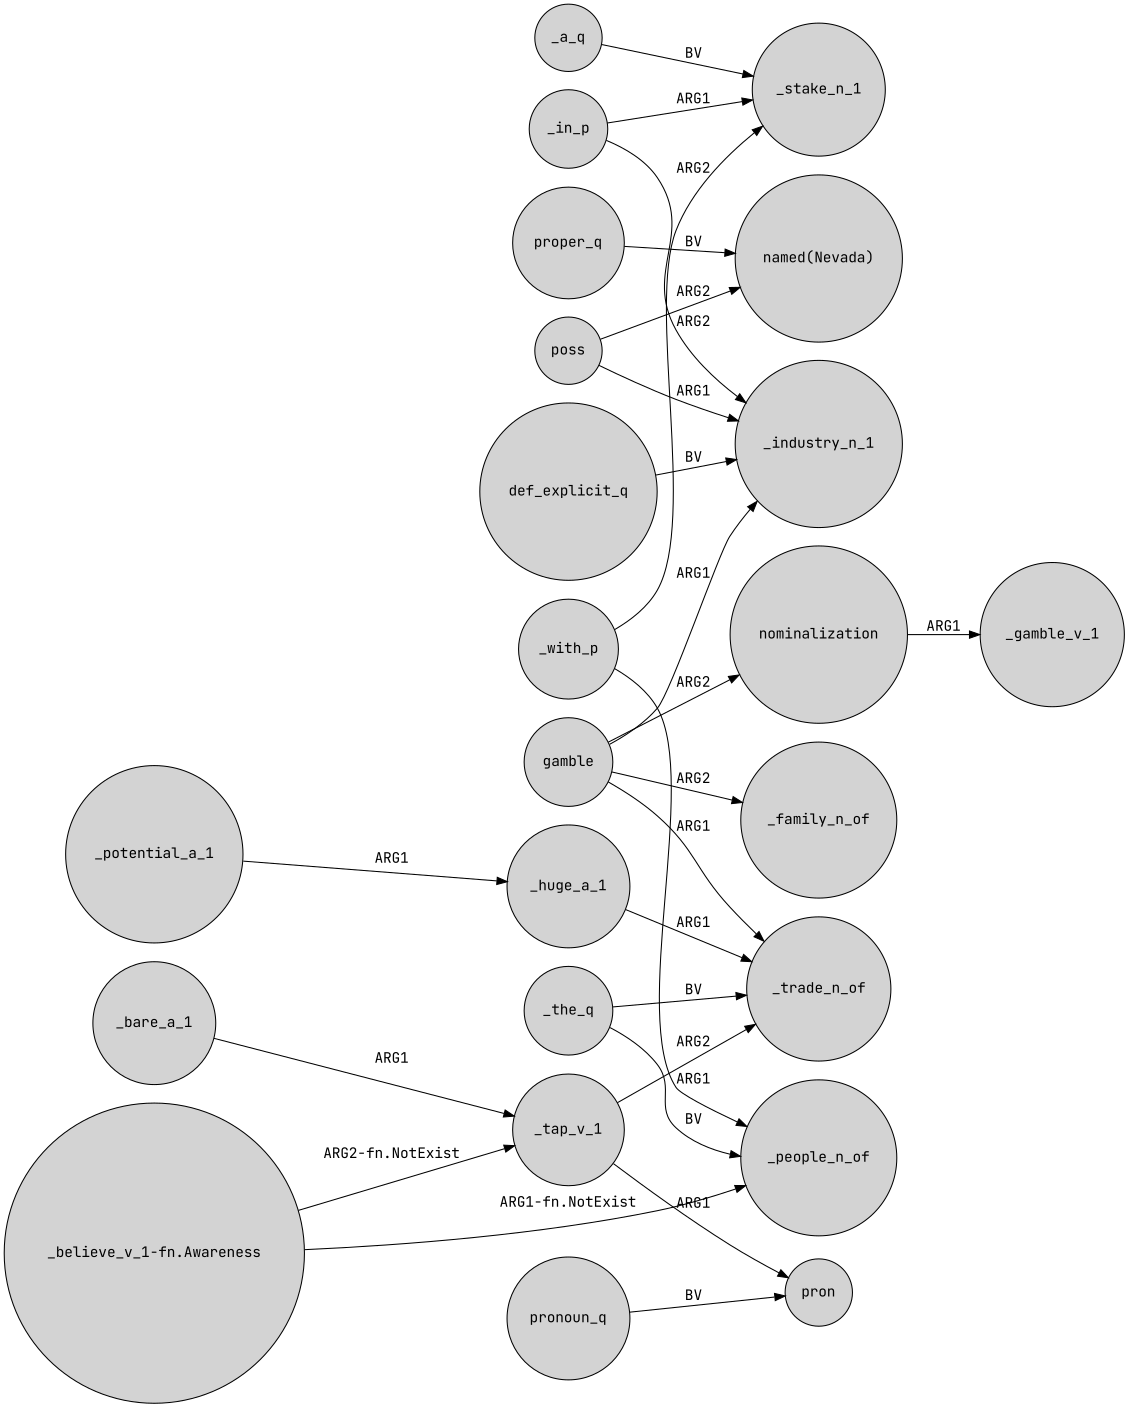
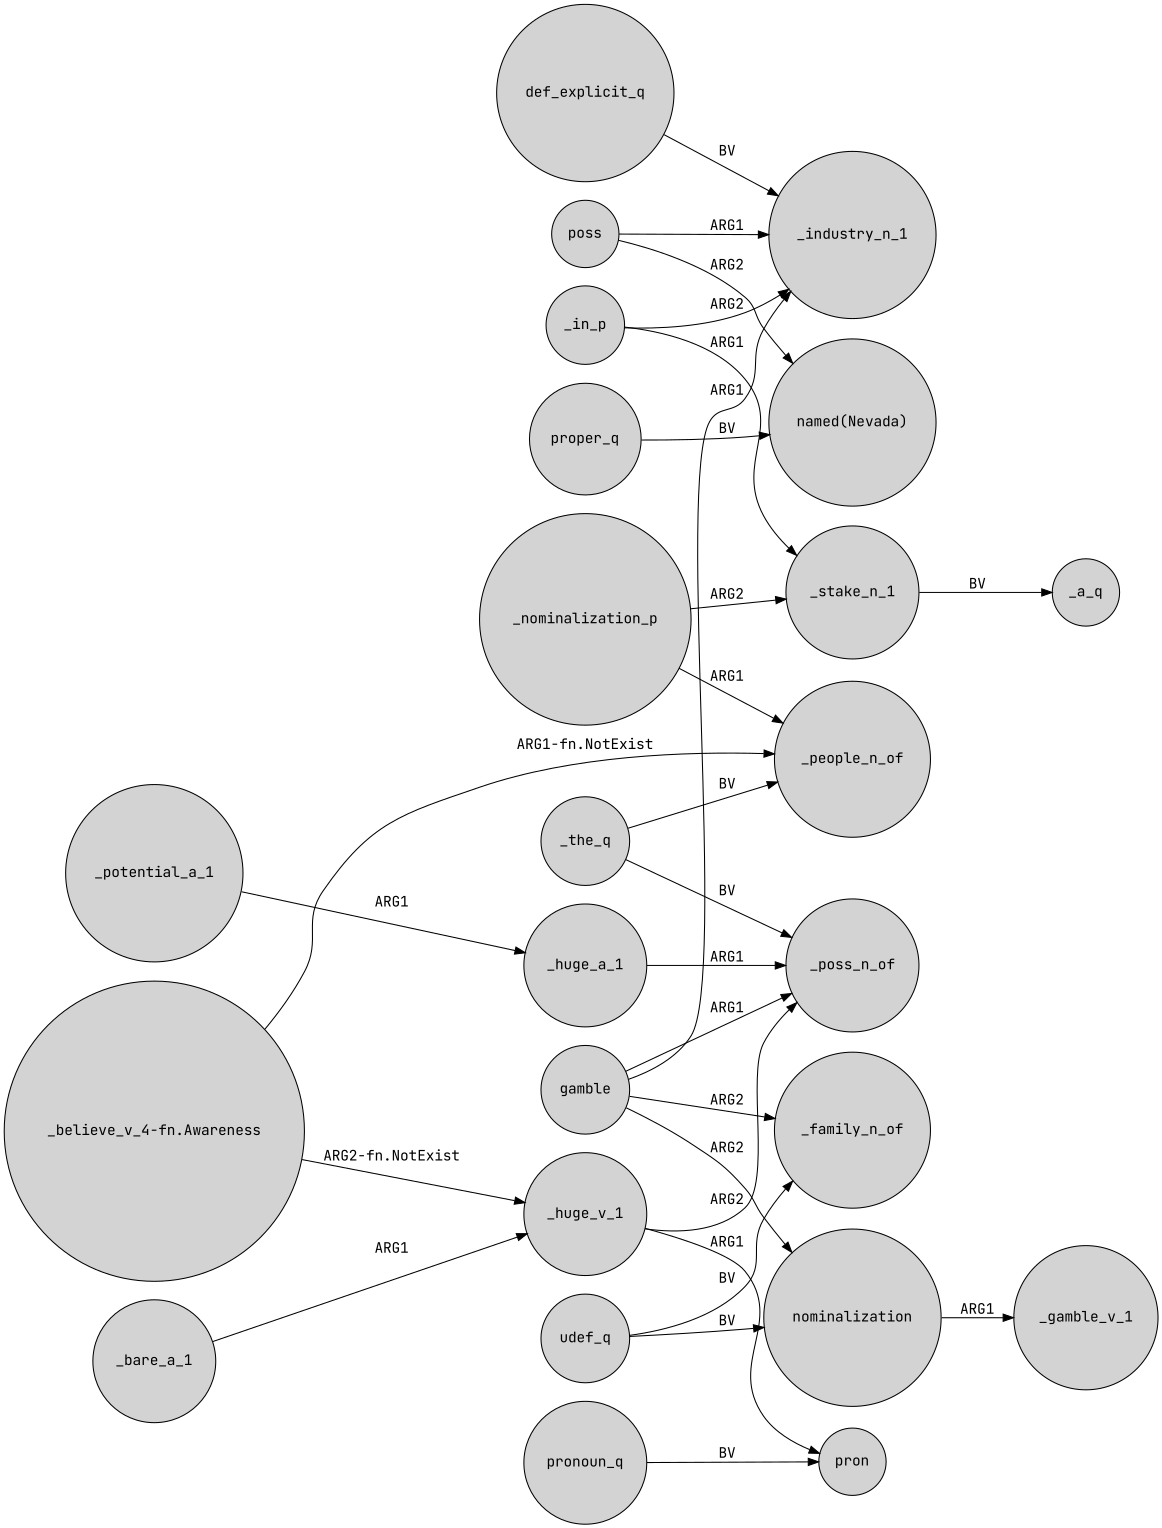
edge "_a_q" -> "_stake_n_1": reversed
node "_with_p": label "_with_p" -> "_nominalization_p"
node "_trade_n_of": label "_trade_n_of" -> "_poss_n_of"
node "_tap_v_1": label "_tap_v_1" -> "_huge_v_1"
node "_believe_v_1-fn.Awareness": label "_believe_v_1-fn.Awareness" -> "_believe_v_4-fn.Awareness"
node "udef_q": added
